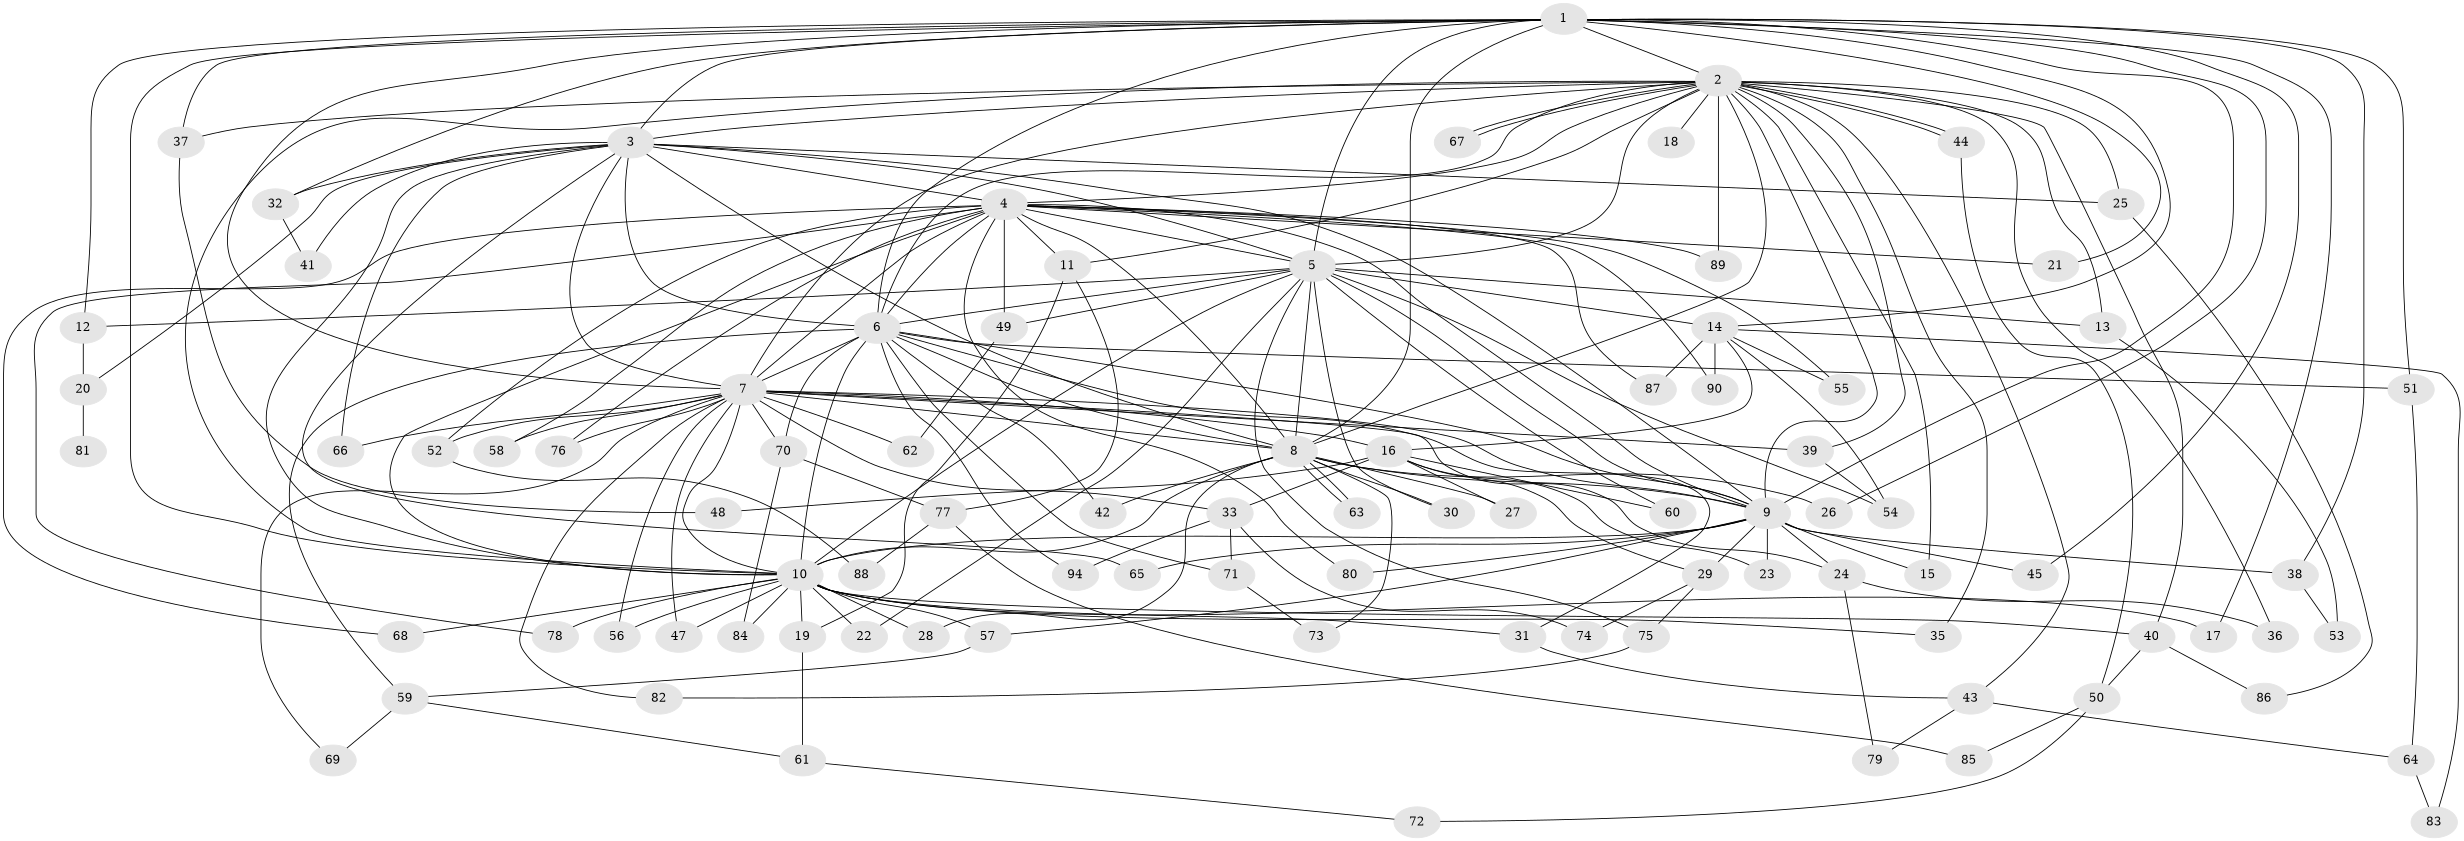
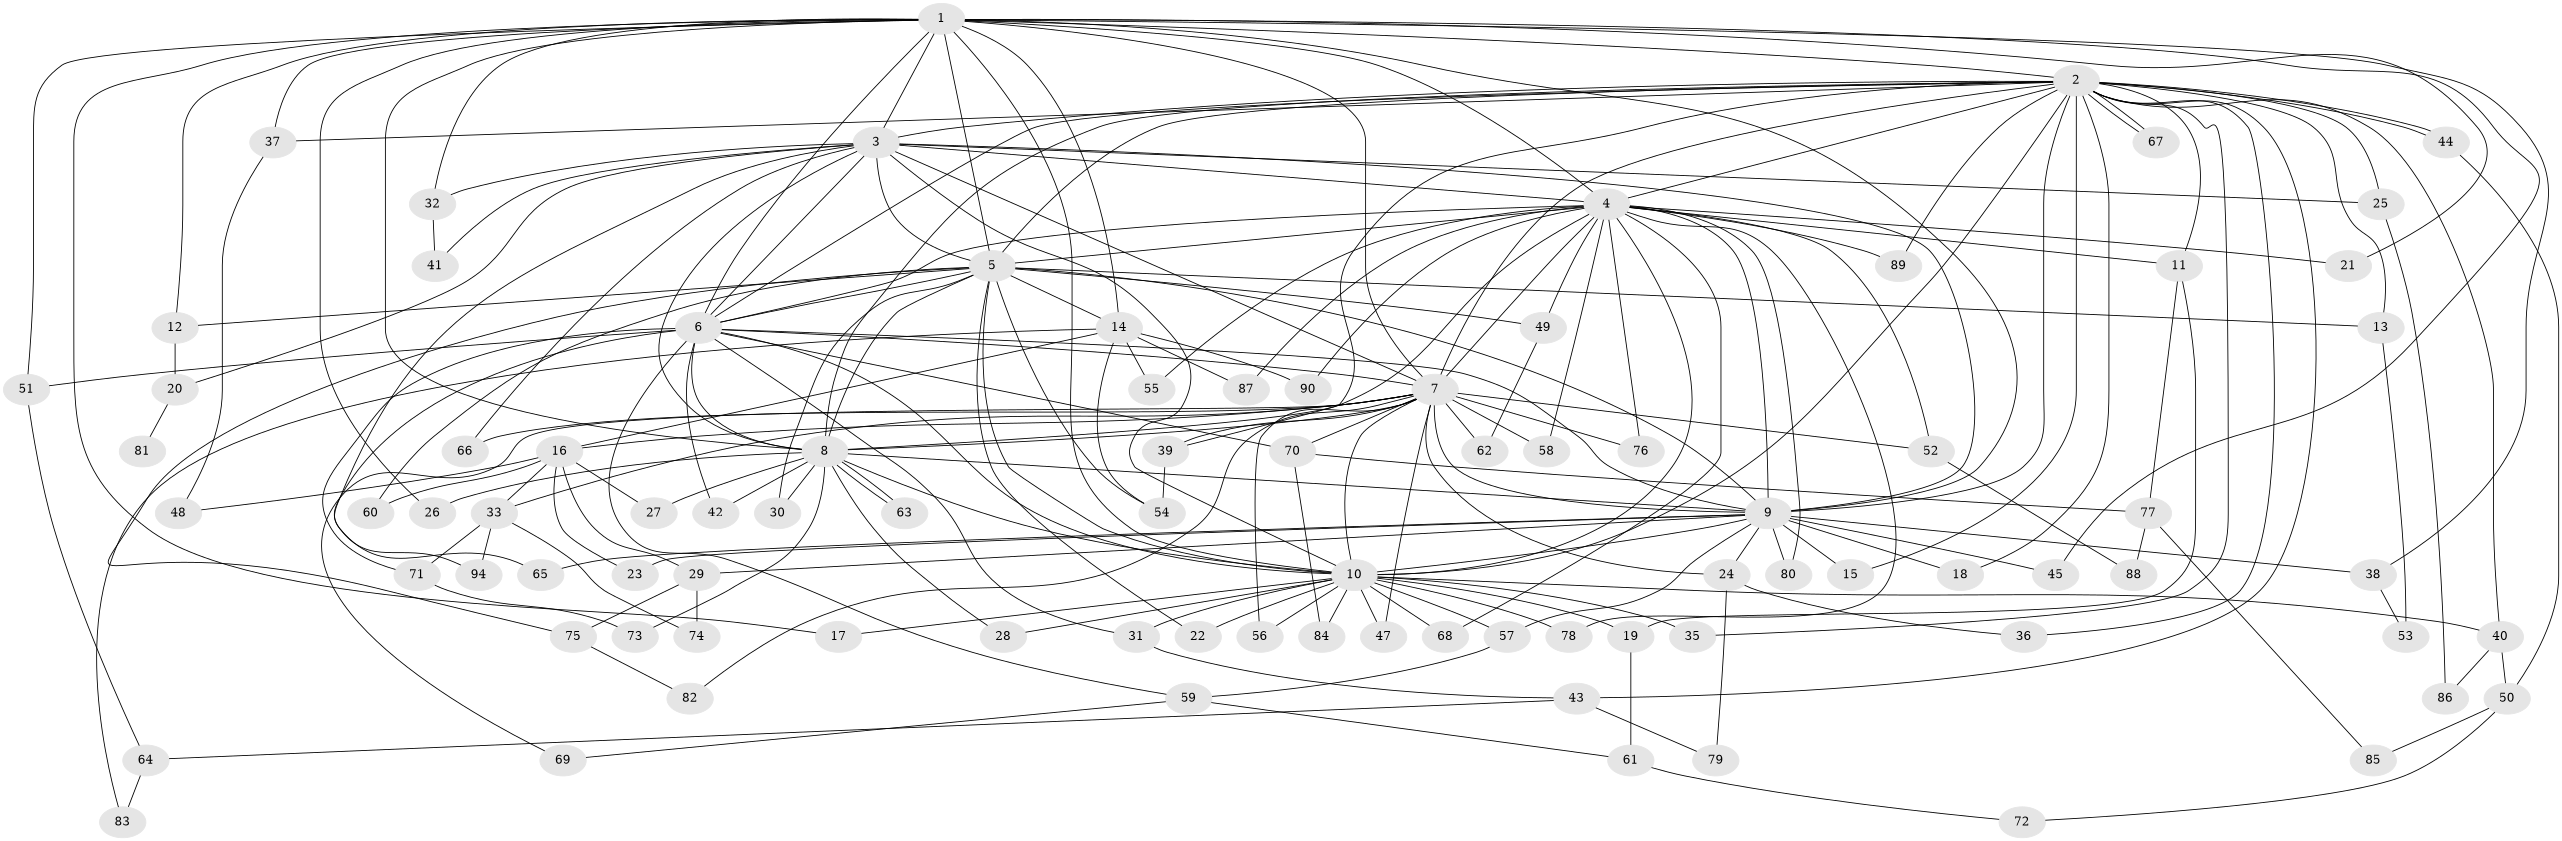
edge "1" -- "4": added
edge "9" -- "18": added
